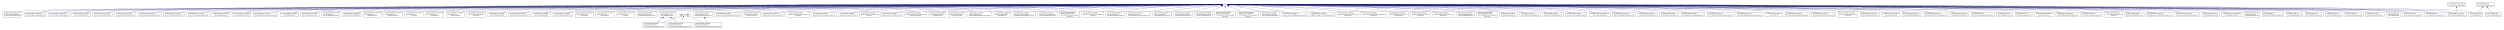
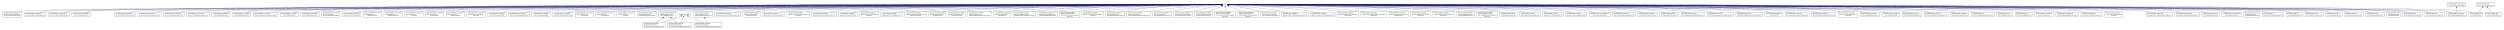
node "alexaClientSDK::avsCommon ::avs::test::AttachmentUtilsTest": removed
node "alexaClientSDK::playlist Parser::test::PlaylistParserTest": removed
